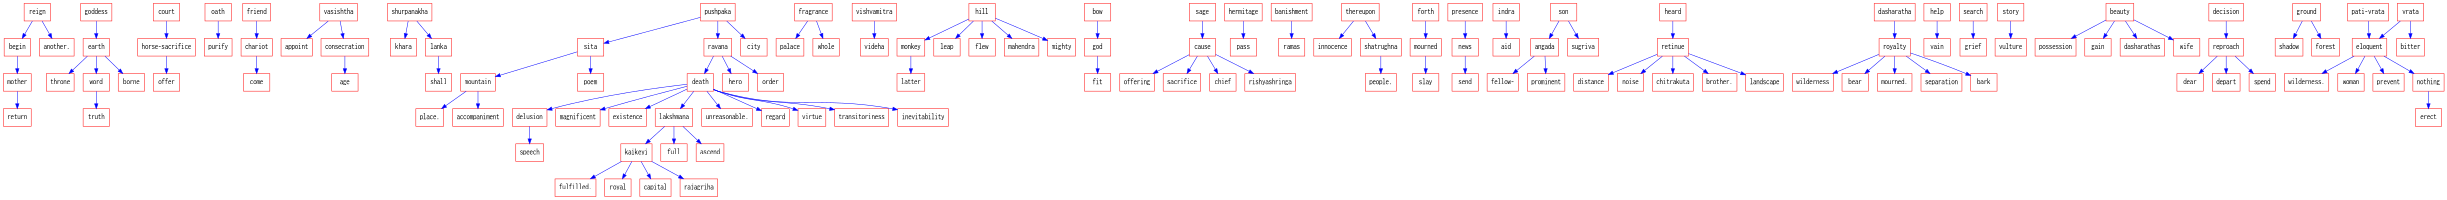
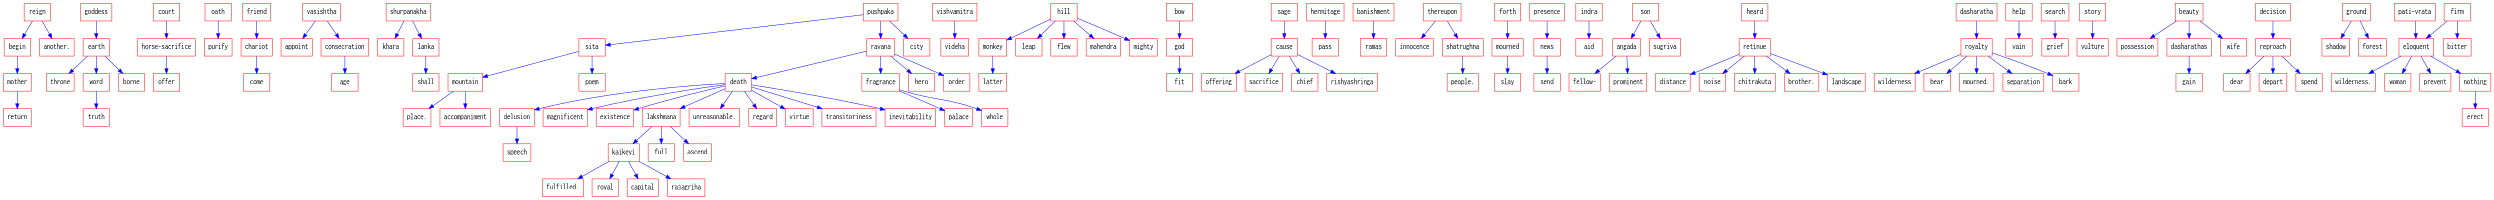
node "vrata": label "vrata" -> "firm"
edge "beauty" -> "gain": now "dasharathas" -> "gain"
edge "ravana" -> "fragrance": added
